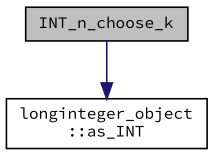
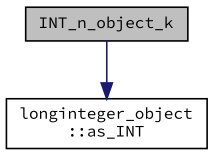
node "INT_n_choose_k": label "INT_n_choose_k" -> "INT_n_object_k"
